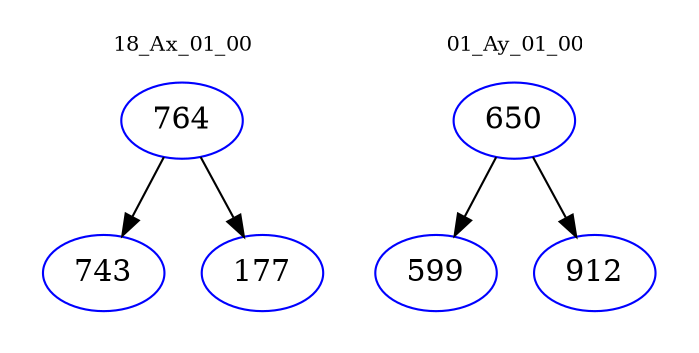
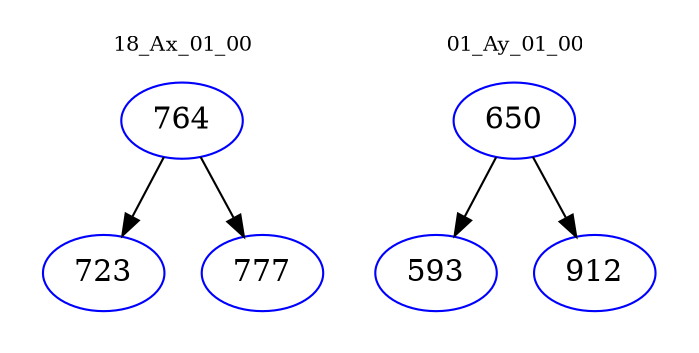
node "743": label "743" -> "723"
node "177": label "177" -> "777"
node "599": label "599" -> "593"
